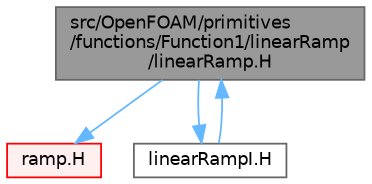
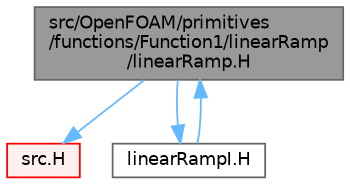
node "ramp.H": label "ramp.H" -> "src.H"
